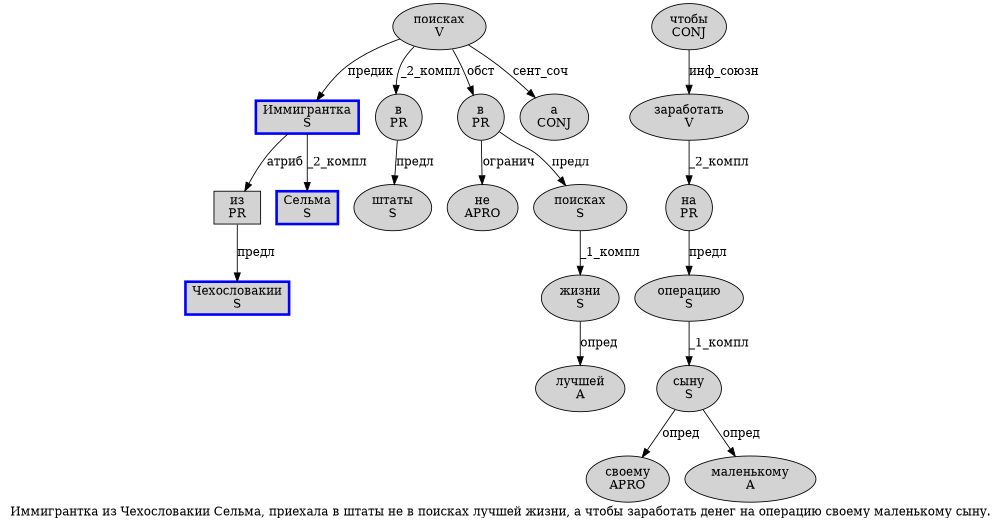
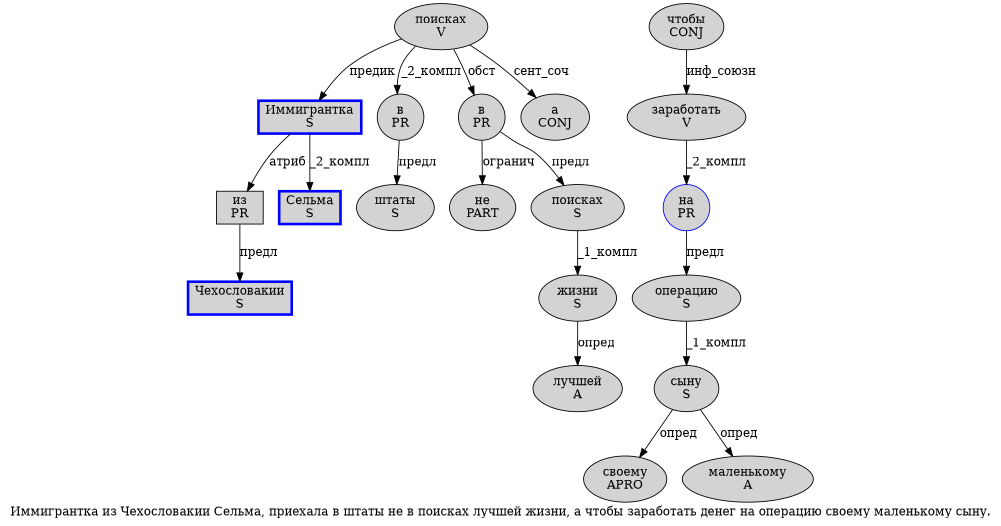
node "не APRO": label "не APRO" -> "не PART"
node "на PR": color black -> blue
